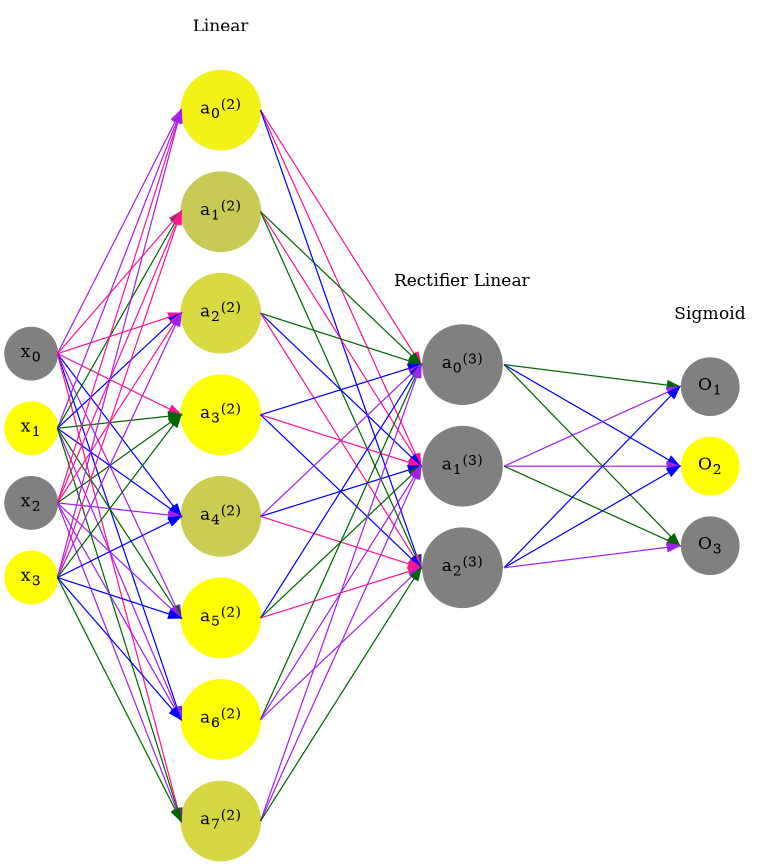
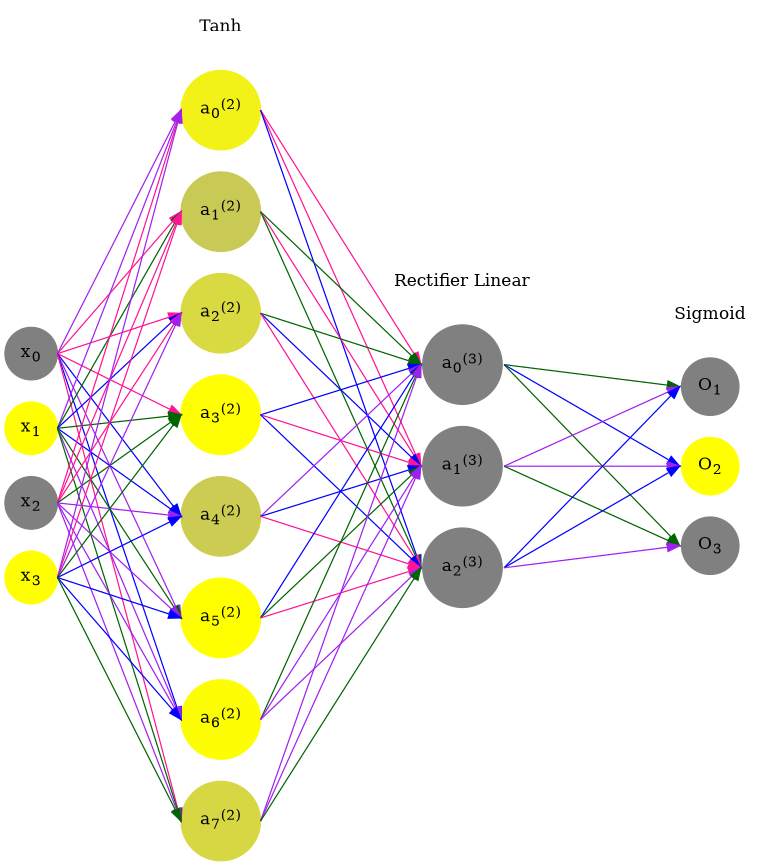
node "Linear": label "Linear" -> "Tanh"
